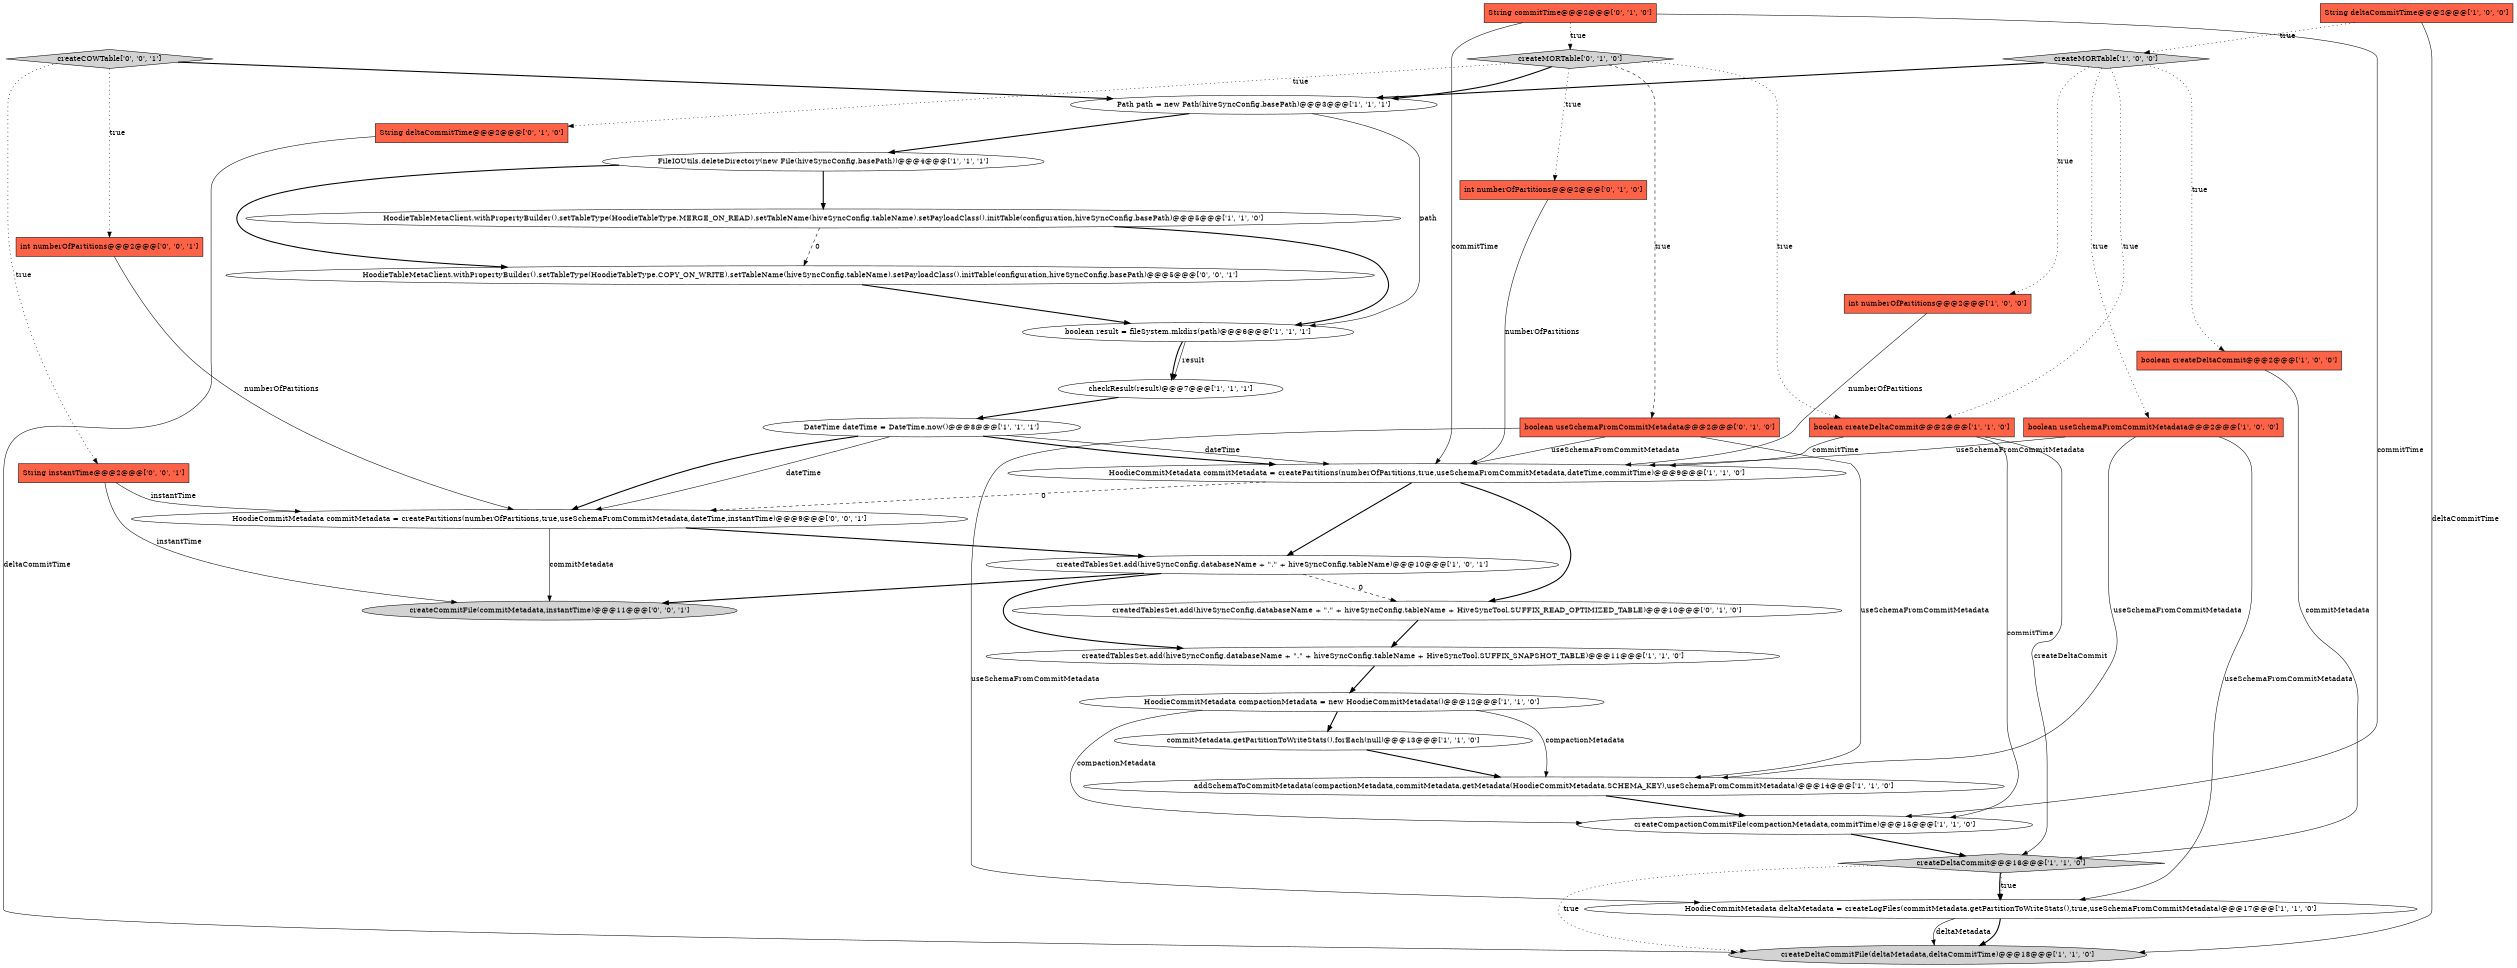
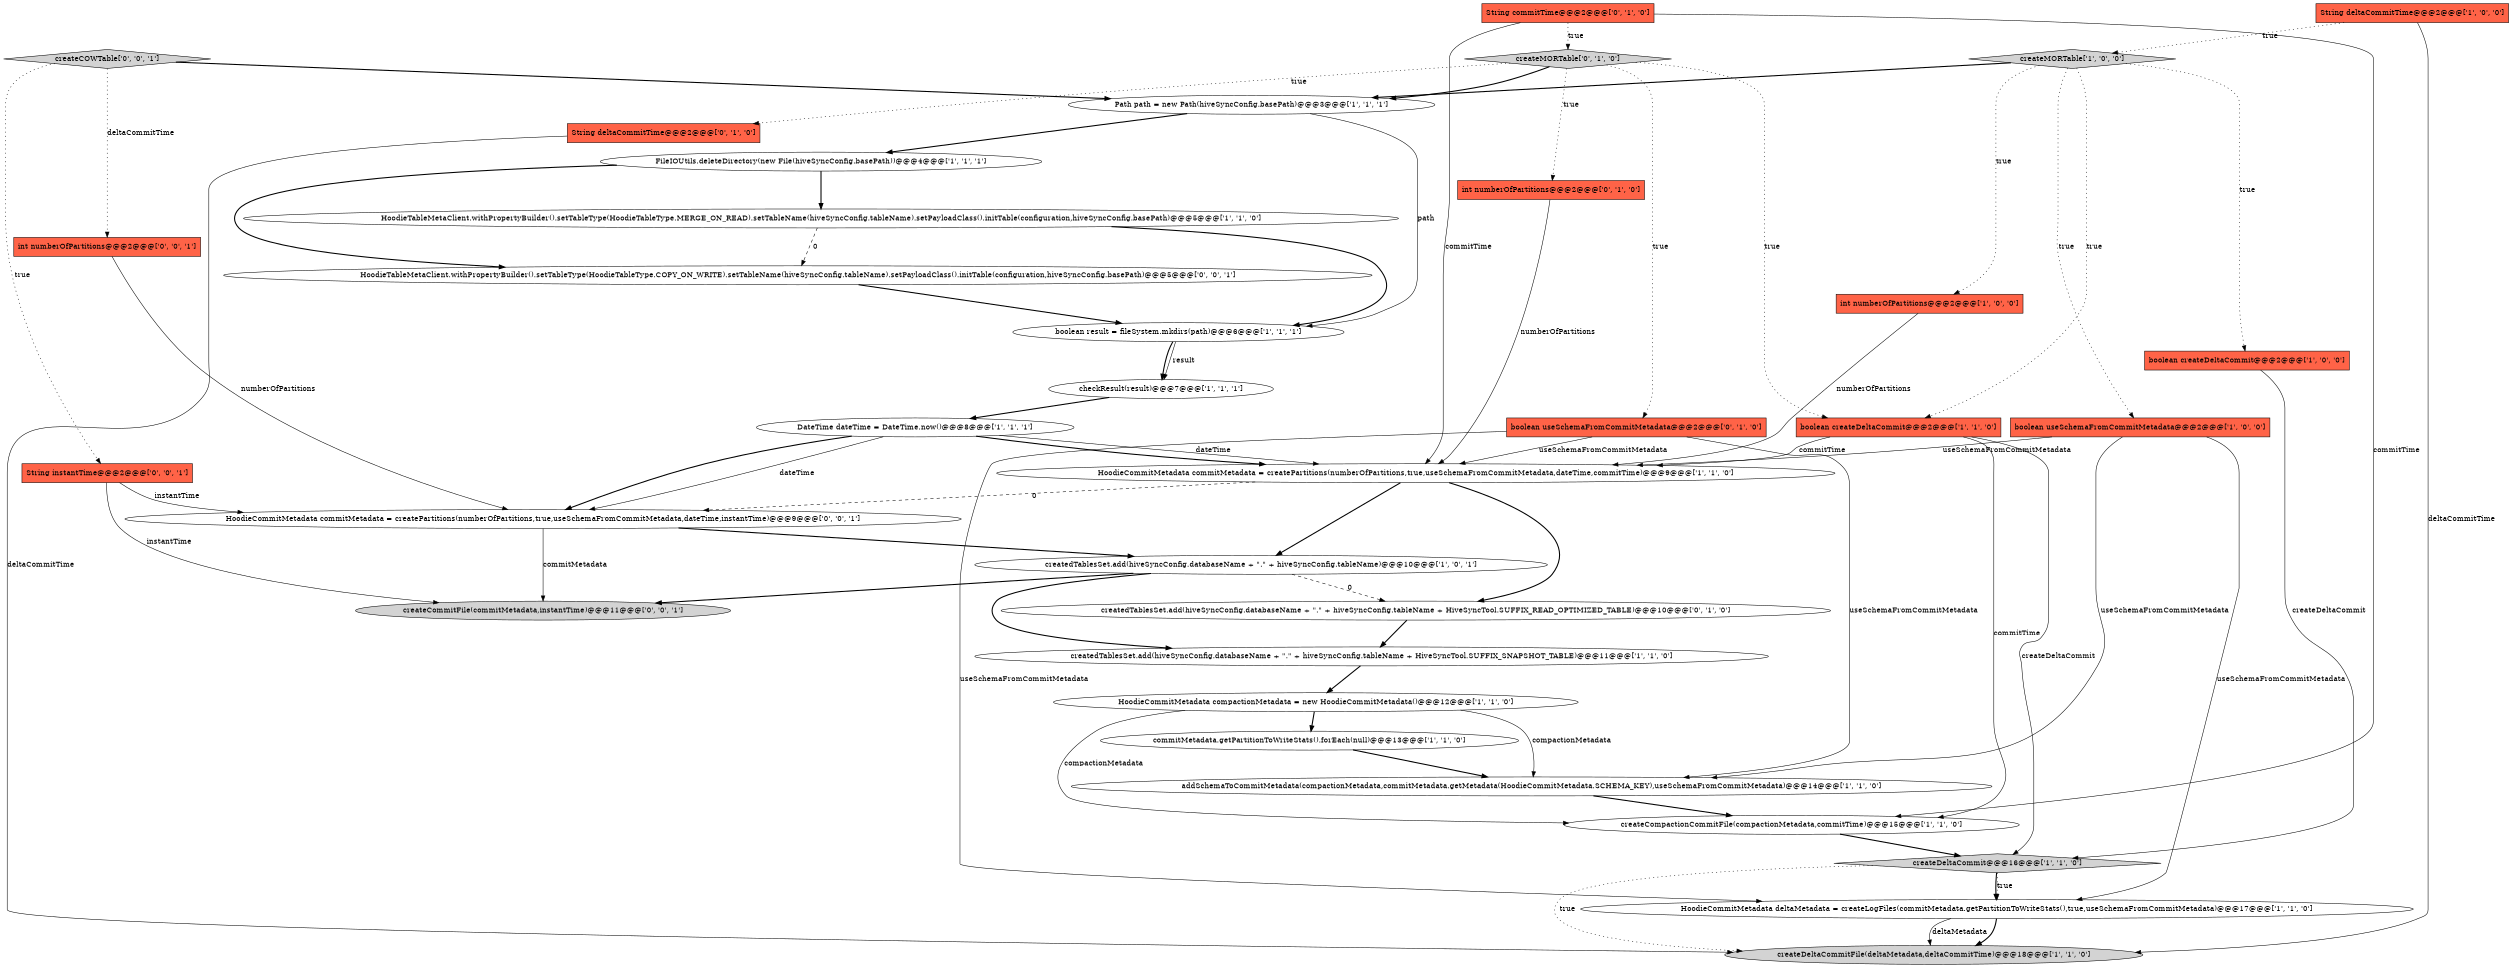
edge "createCOWTable['0', '0', '1']" -> "int numberOfPartitions@@@2@@@['0', '0', '1']": label "true" -> "deltaCommitTime"
edge "createMORTable['0', '1', '0']" -> "boolean useSchemaFromCommitMetadata@@@2@@@['0', '1', '0']": style dashed -> dotted
edge "boolean createDeltaCommit@@@2@@@['1', '0', '0']" -> "createDeltaCommit@@@16@@@['1', '1', '0']": label "commitMetadata" -> "createDeltaCommit"
